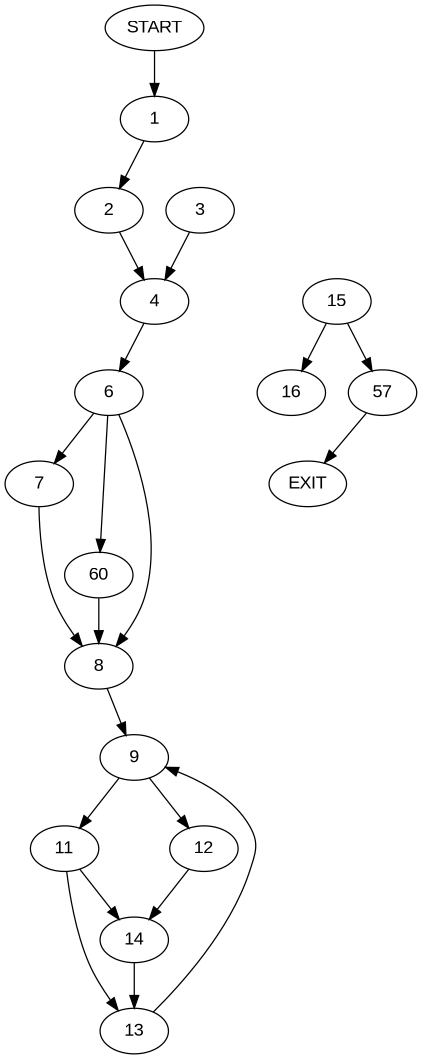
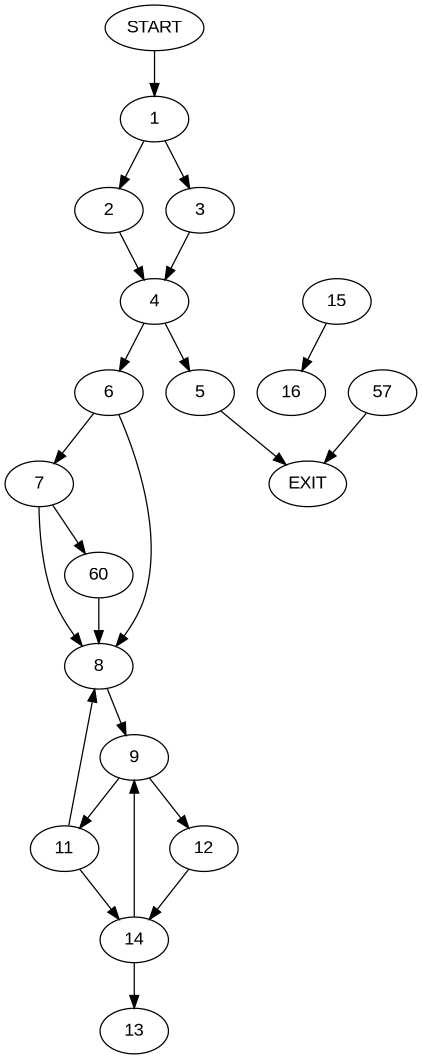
edge "1" -> "3": added
edge "15" -> "57": removed
node "5": added
edge "6" -> "60": now "7" -> "60"
edge "13" -> "9": now "14" -> "9"
edge "11" -> "13": now "11" -> "8"
